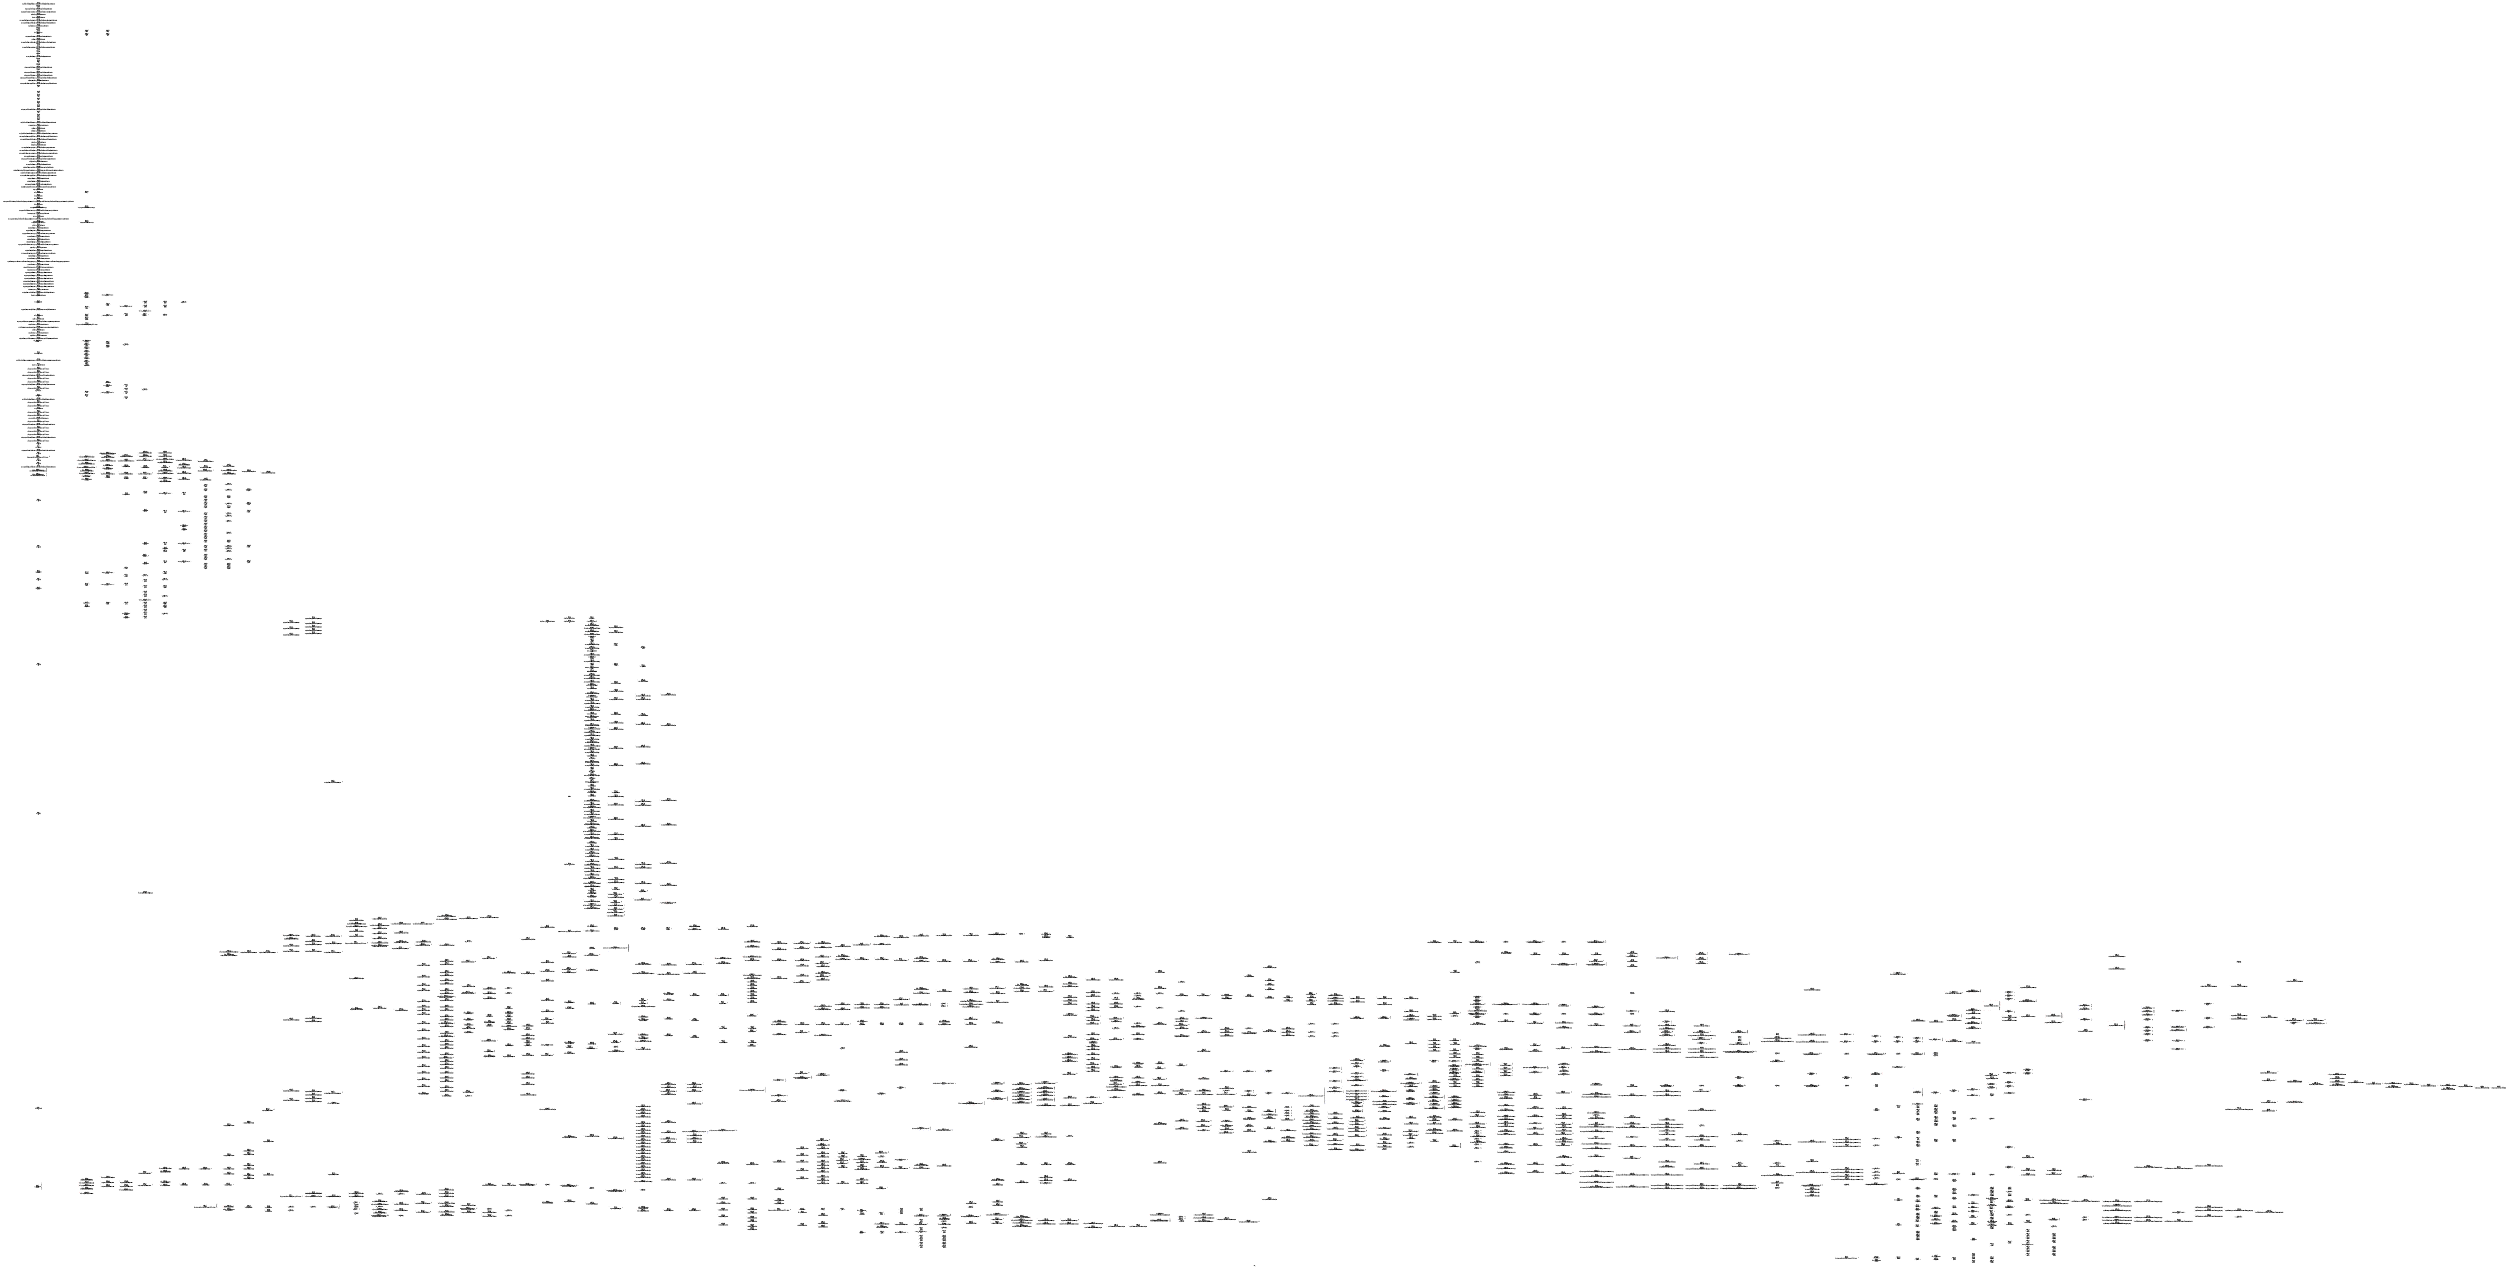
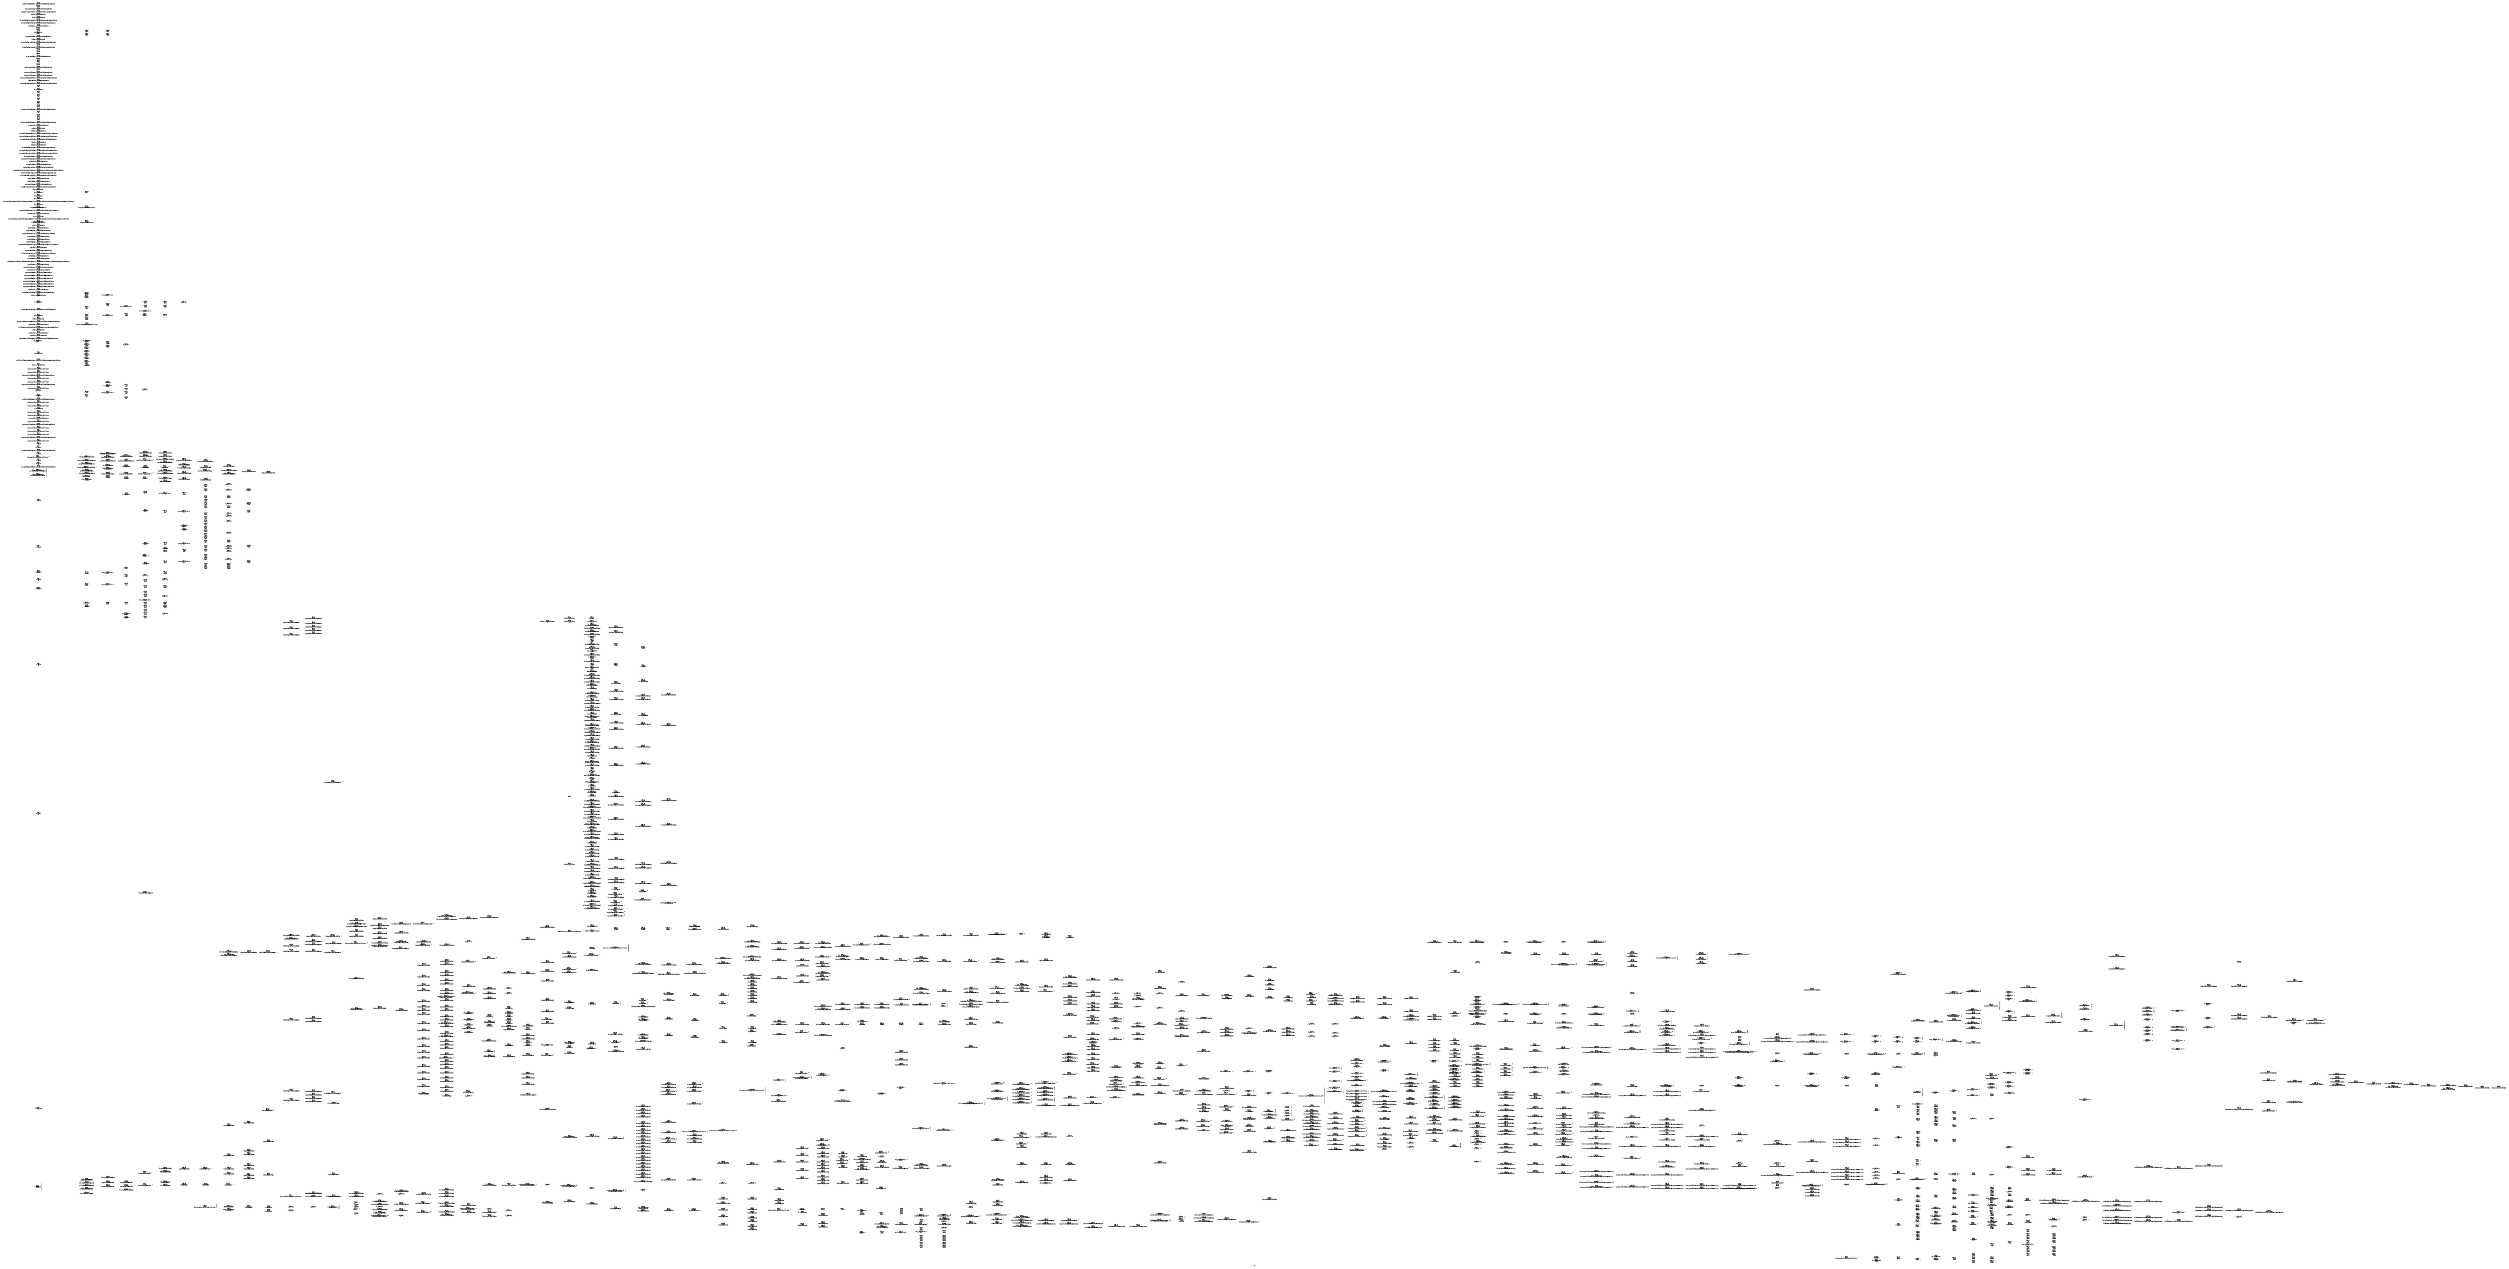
node "NodeID: 157": added
